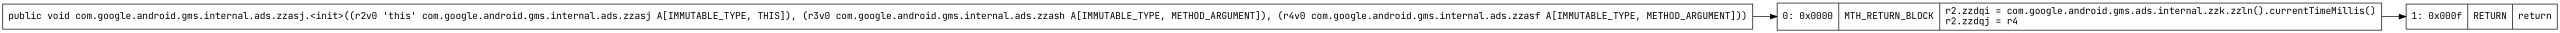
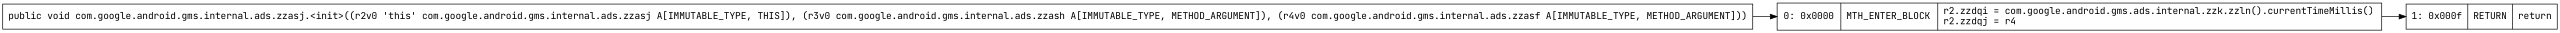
node "0: 0x0000": text "MTH_RETURN_BLOCK" -> "MTH_ENTER_BLOCK"
